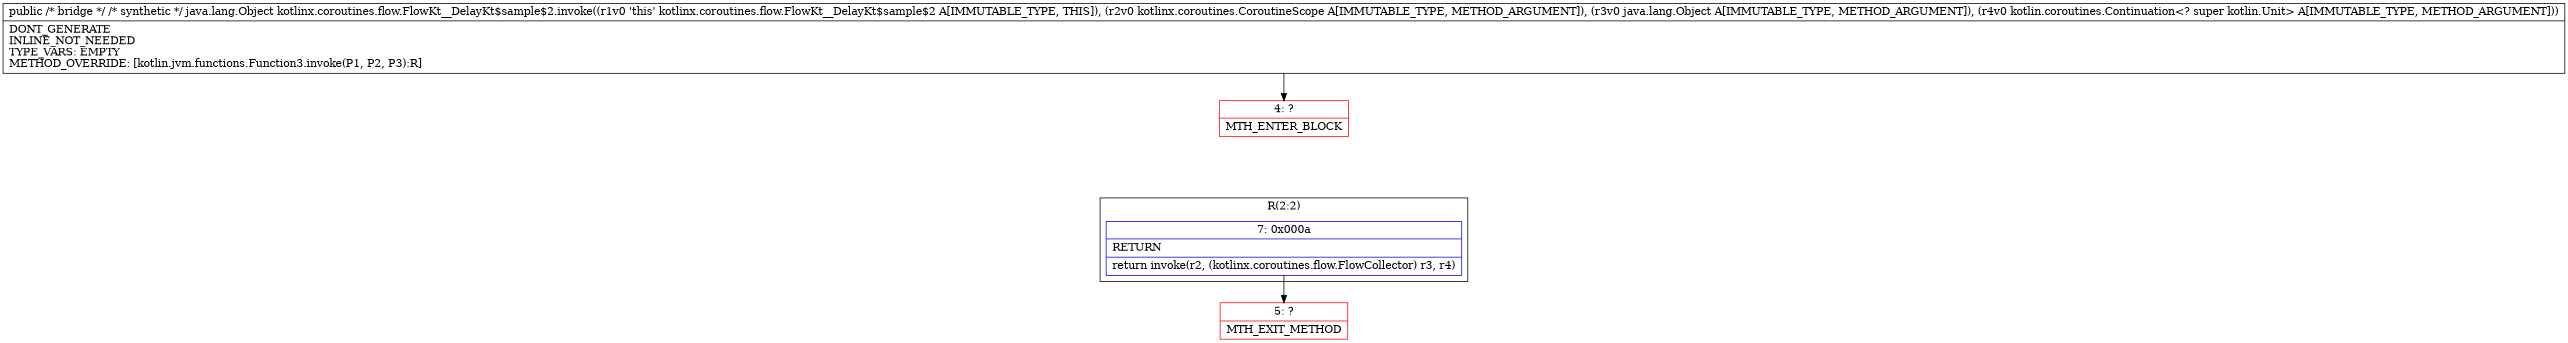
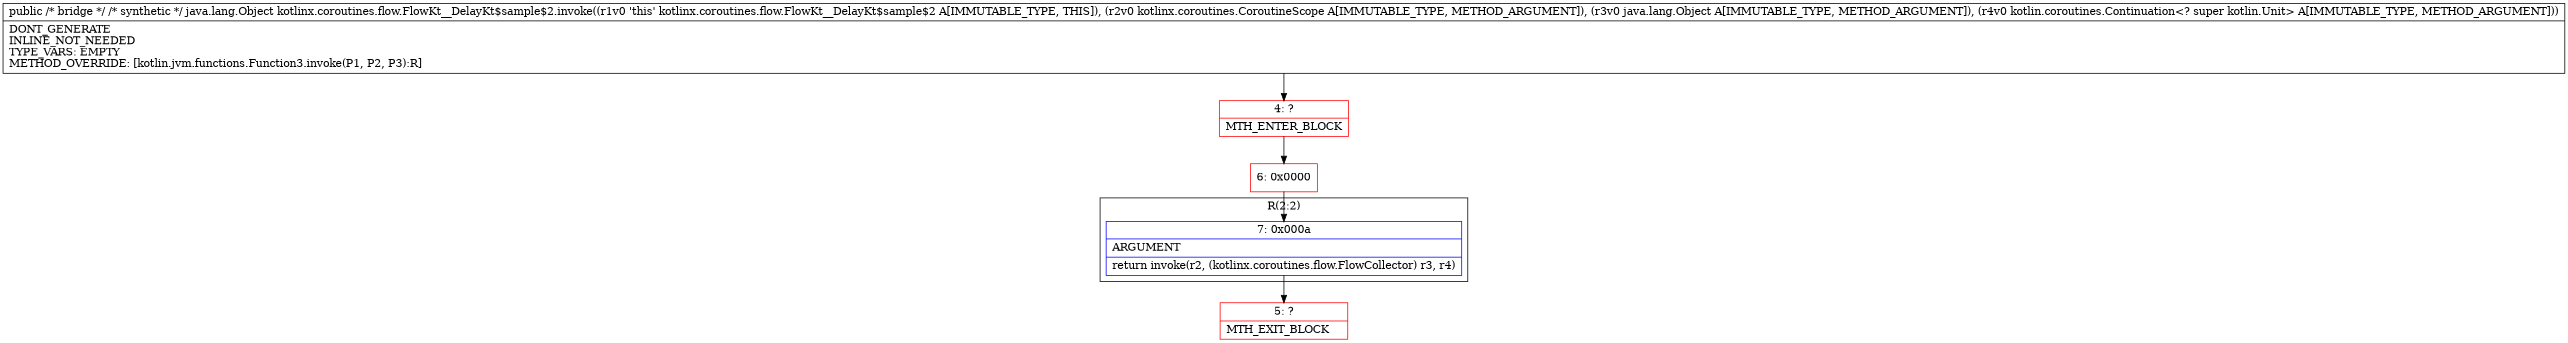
node "6: 0x0000": added
node "7: 0x000a": text "RETURN" -> "ARGUMENT"
node "5: ?": text "MTH_EXIT_METHOD" -> "MTH_EXIT_BLOCK"
